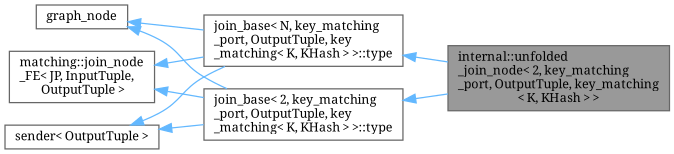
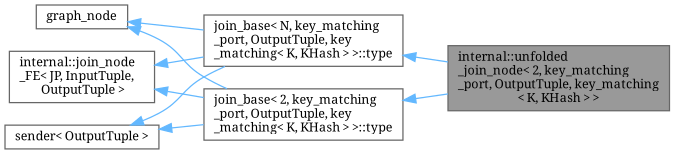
node "matching::join_node _FE< JP, InputTuple, OutputTuple >": label "matching::join_node _FE< JP, InputTuple, OutputTuple >" -> "internal::join_node _FE< JP, InputTuple, OutputTuple >"
